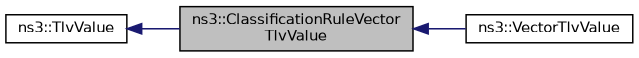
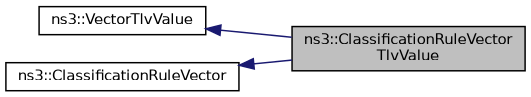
node "ns3::TlvValue": label "ns3::TlvValue" -> "ns3::ClassificationRuleVector"
edge "ns3::VectorTlvValue" -> "ns3::ClassificationRuleVector TlvValue": reversed
